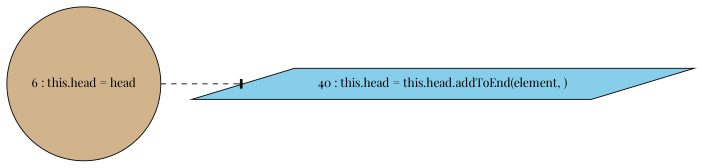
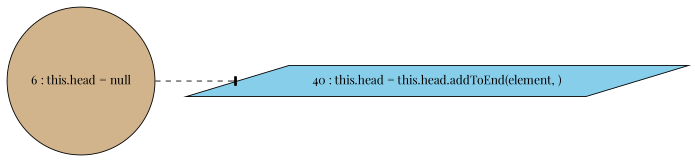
node "6 : this.head = head": label "6 : this.head = head" -> "6 : this.head = null"
